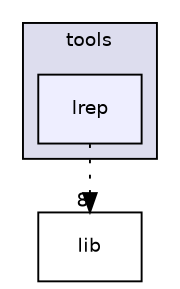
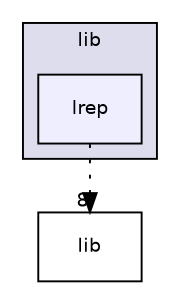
cluster "tools": label "tools" -> "lib"
